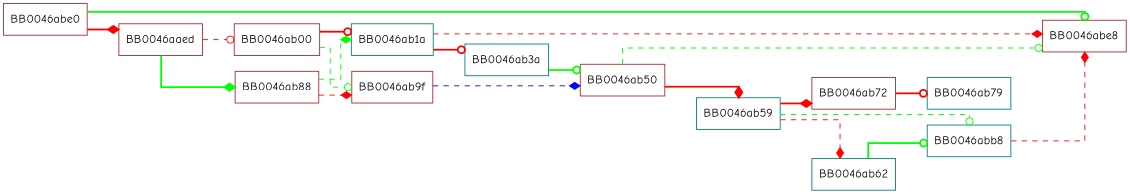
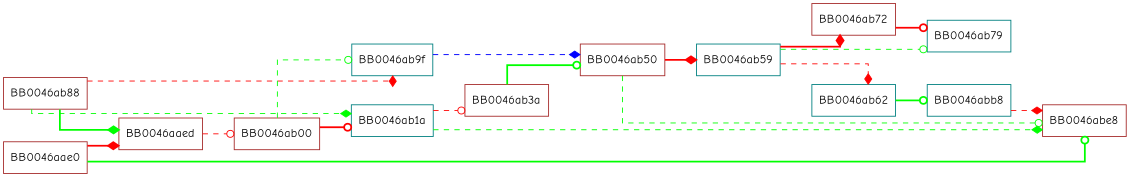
node "BB0046abe0": label "BB0046abe0" -> "BB0046aae0"
edge "BB0046ab1a" -> "BB0046abe8": color red -> green
edge "BB0046ab1a" -> "BB0046ab3a": style bold -> dashed
node "BB0046ab3a": color teal -> brown
edge "BB0046aaed" -> "BB0046ab88": reversed
node "BB0046ab9f": color brown -> teal
edge "BB0046ab59" -> "BB0046abb8": now "BB0046ab59" -> "BB0046ab79"
